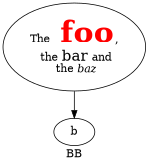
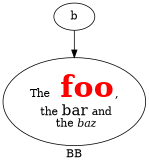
edge "The" -> "b": reversed
